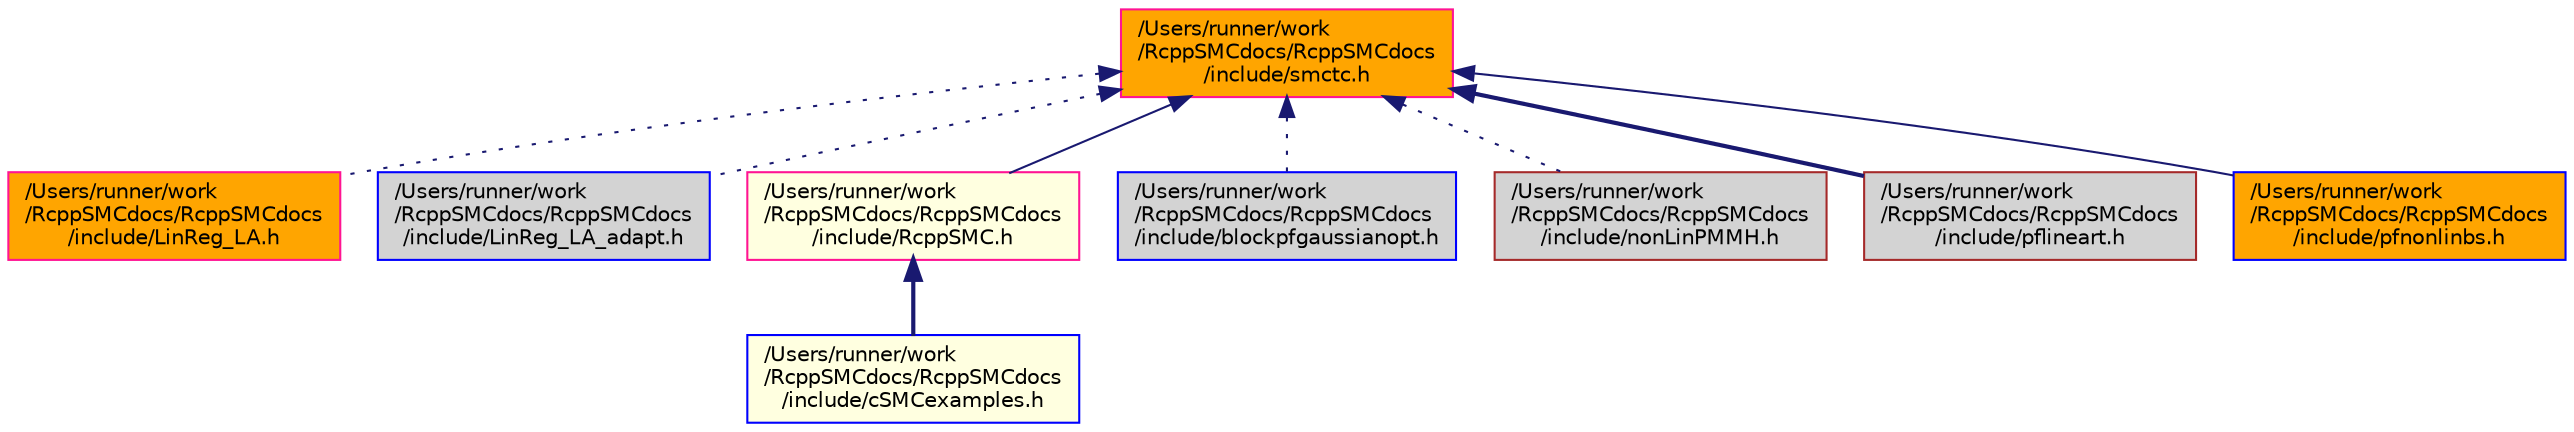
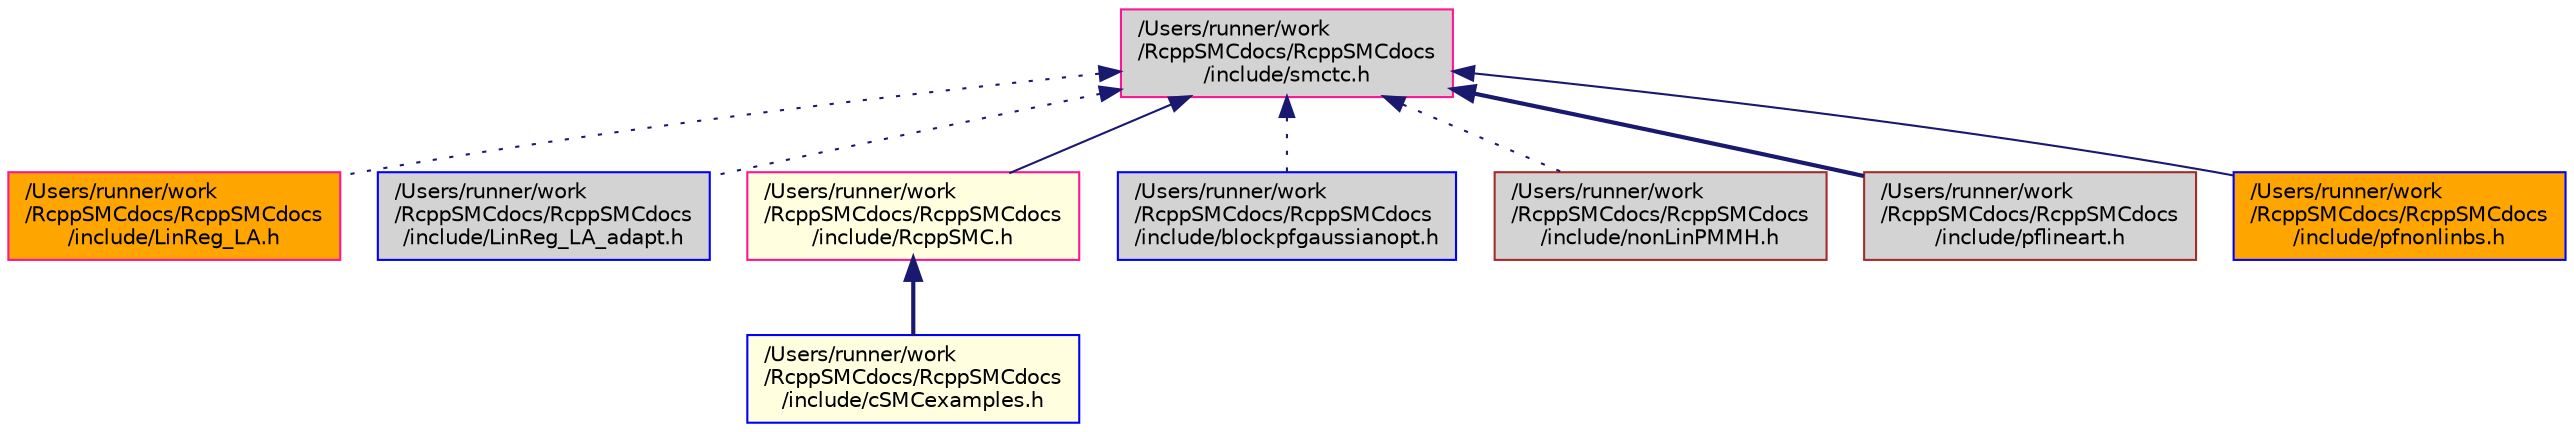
node "/Users/runner/work /RcppSMCdocs/RcppSMCdocs /include/smctc.h": fillcolor orange -> lightgrey
